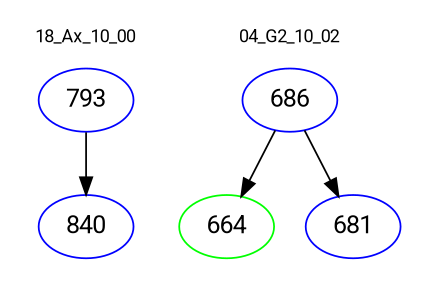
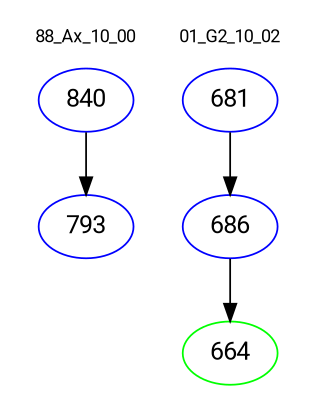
cluster "18_Ax_10_00": label "18_Ax_10_00" -> "88_Ax_10_00"
cluster "04_G2_10_02": label "04_G2_10_02" -> "01_G2_10_02"
edge "793" -> "840": reversed
edge "686" -> "681": reversed
